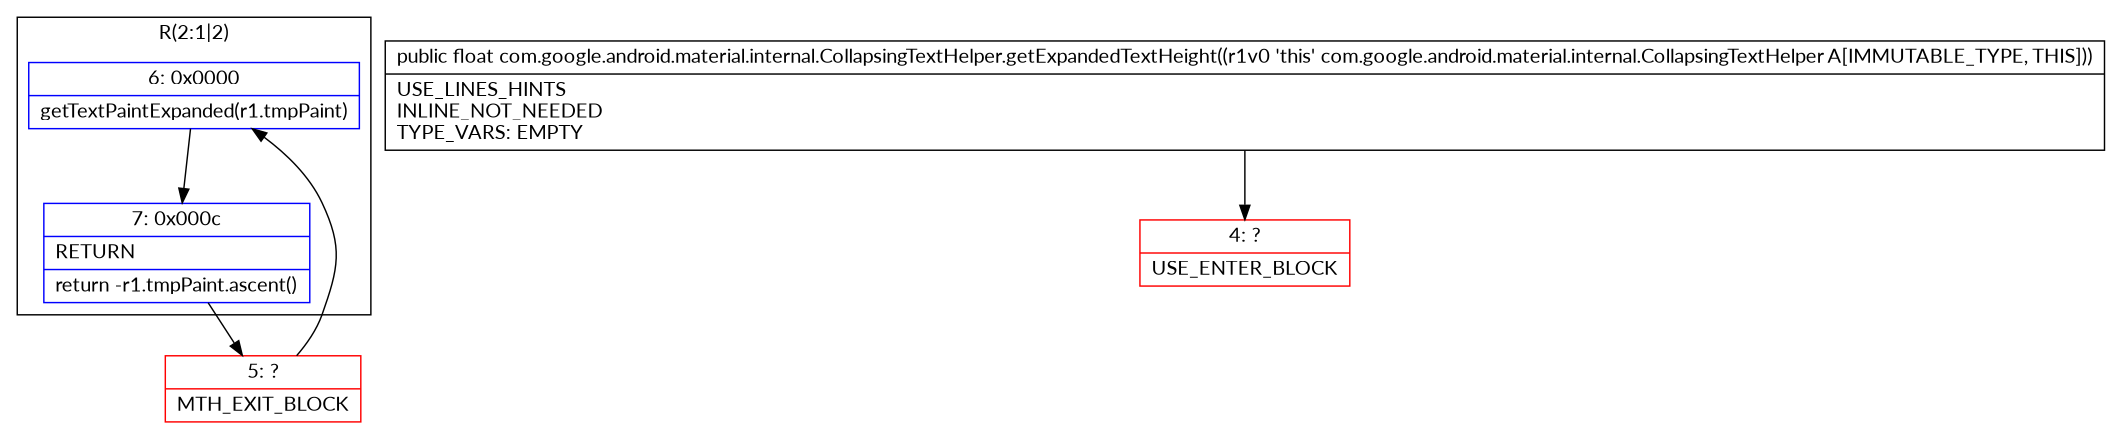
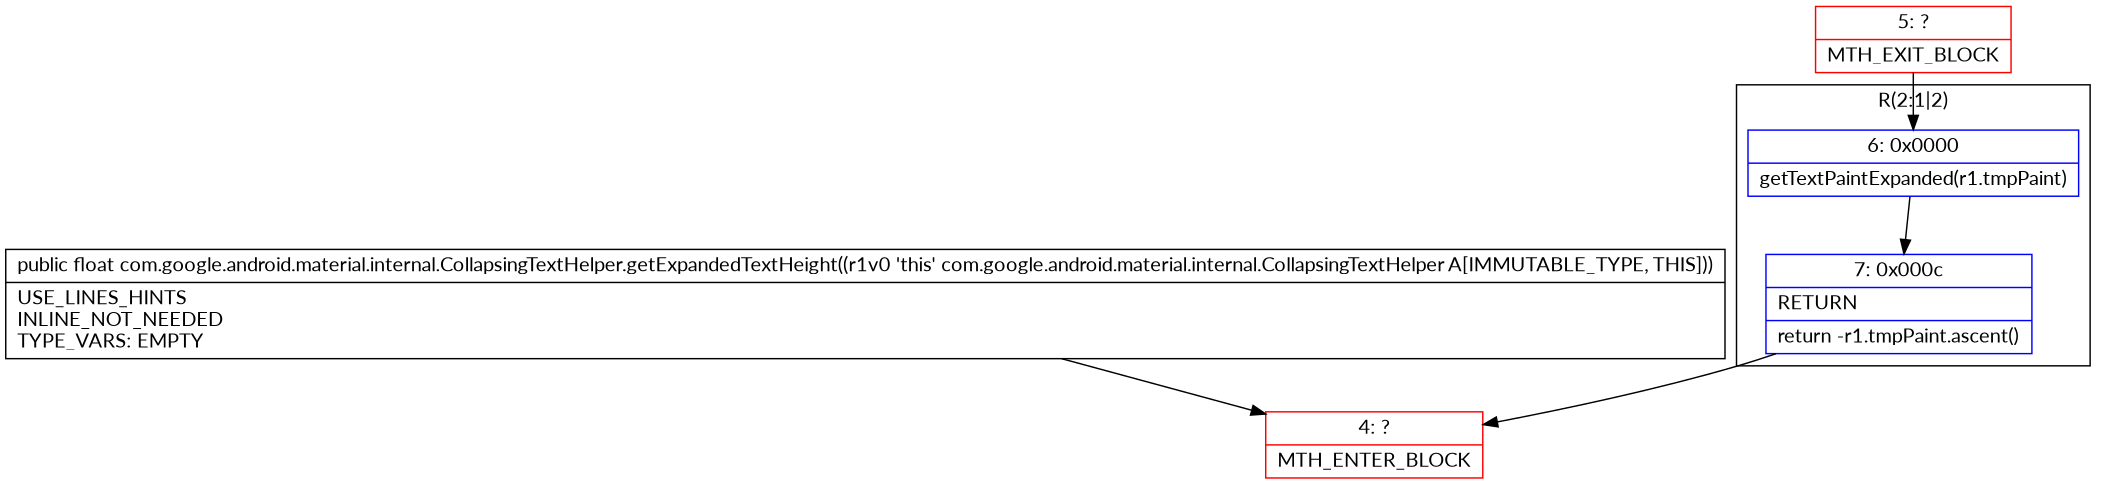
node "4: ?": text "USE_ENTER_BLOCK" -> "MTH_ENTER_BLOCK"
edge "7: 0x000c" -> "5: ?": now "7: 0x000c" -> "4: ?"
